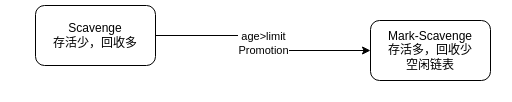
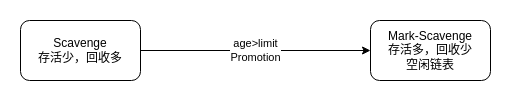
node "Scavenge 存活少，回收多": moved (96, 36) -> (81, 51)
